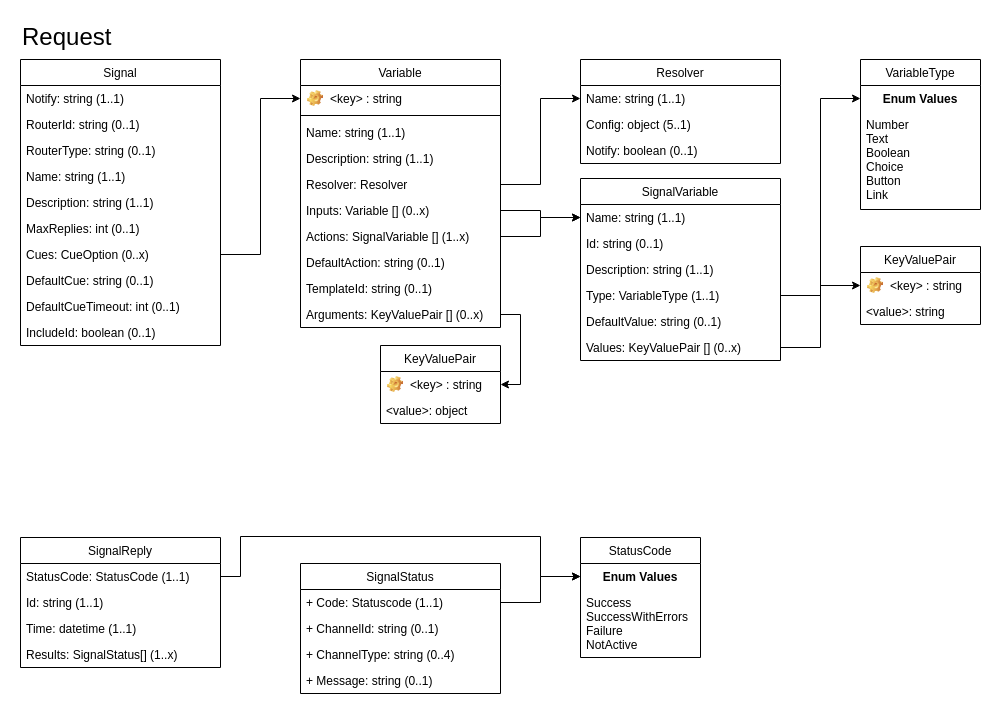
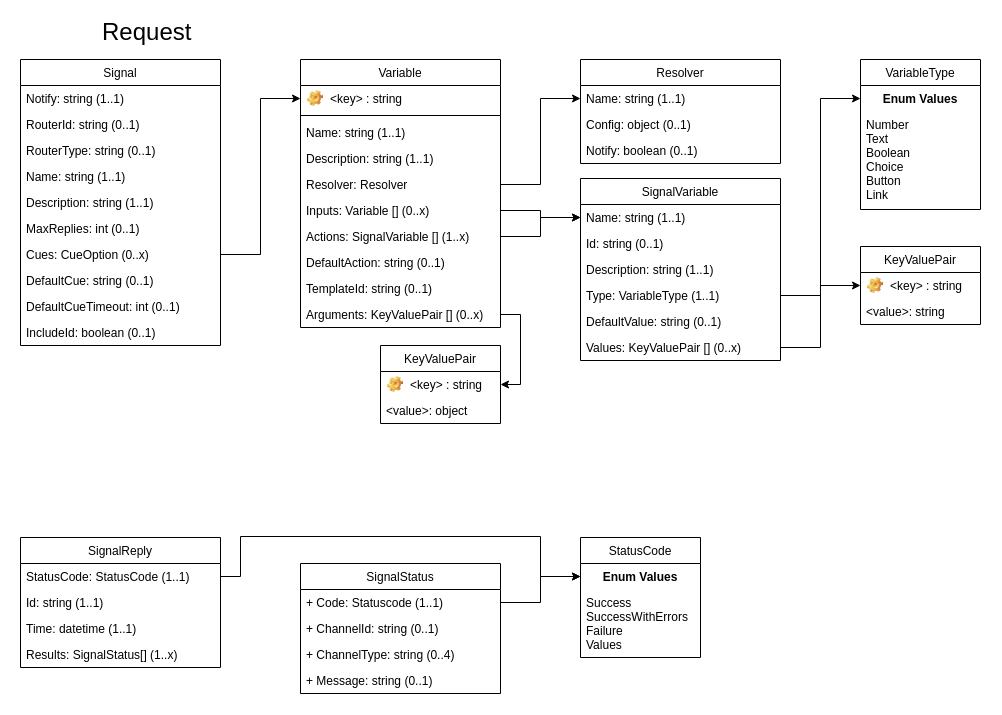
node "Request": moved (71, 31) -> (151, 26)
node "Config: object (5..1)": label "Config: object (5..1)" -> "Config: object (0..1)"
node "Success SuccessWithErrors Failure NotActive": label "Success SuccessWithErrors Failure NotActive" -> "Success SuccessWithErrors Failure Values"
